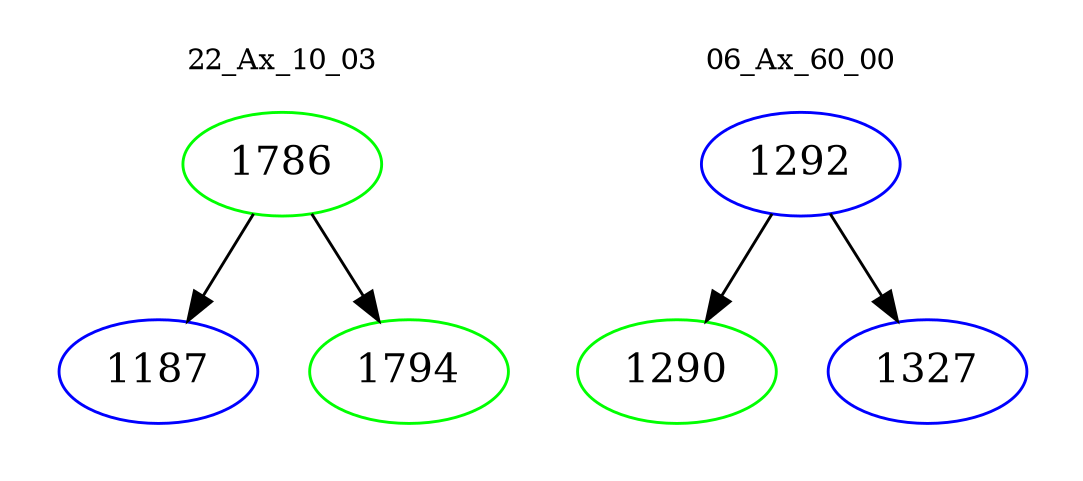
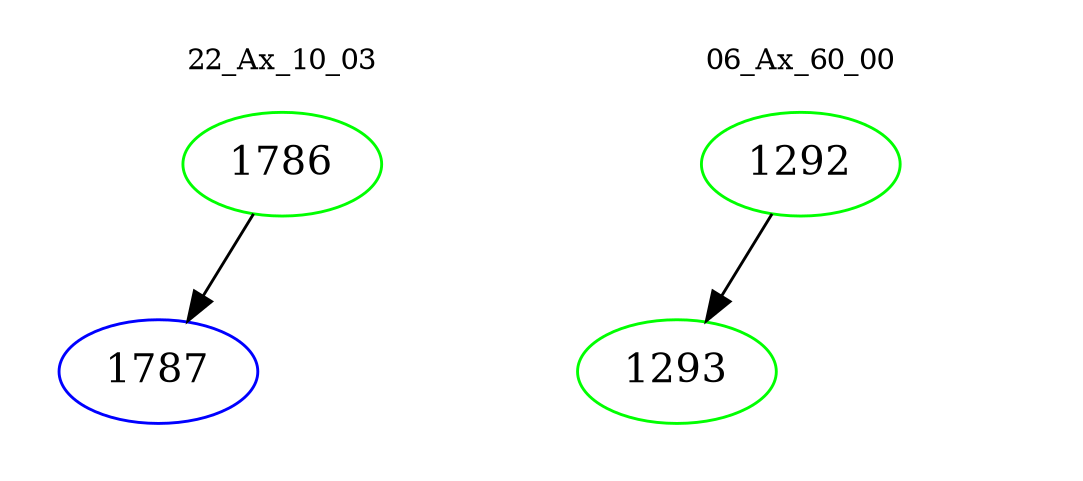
node "1292": color blue -> green
node "1187": label "1187" -> "1787"
node "1794": removed
node "1290": label "1290" -> "1293"
node "1327": removed
